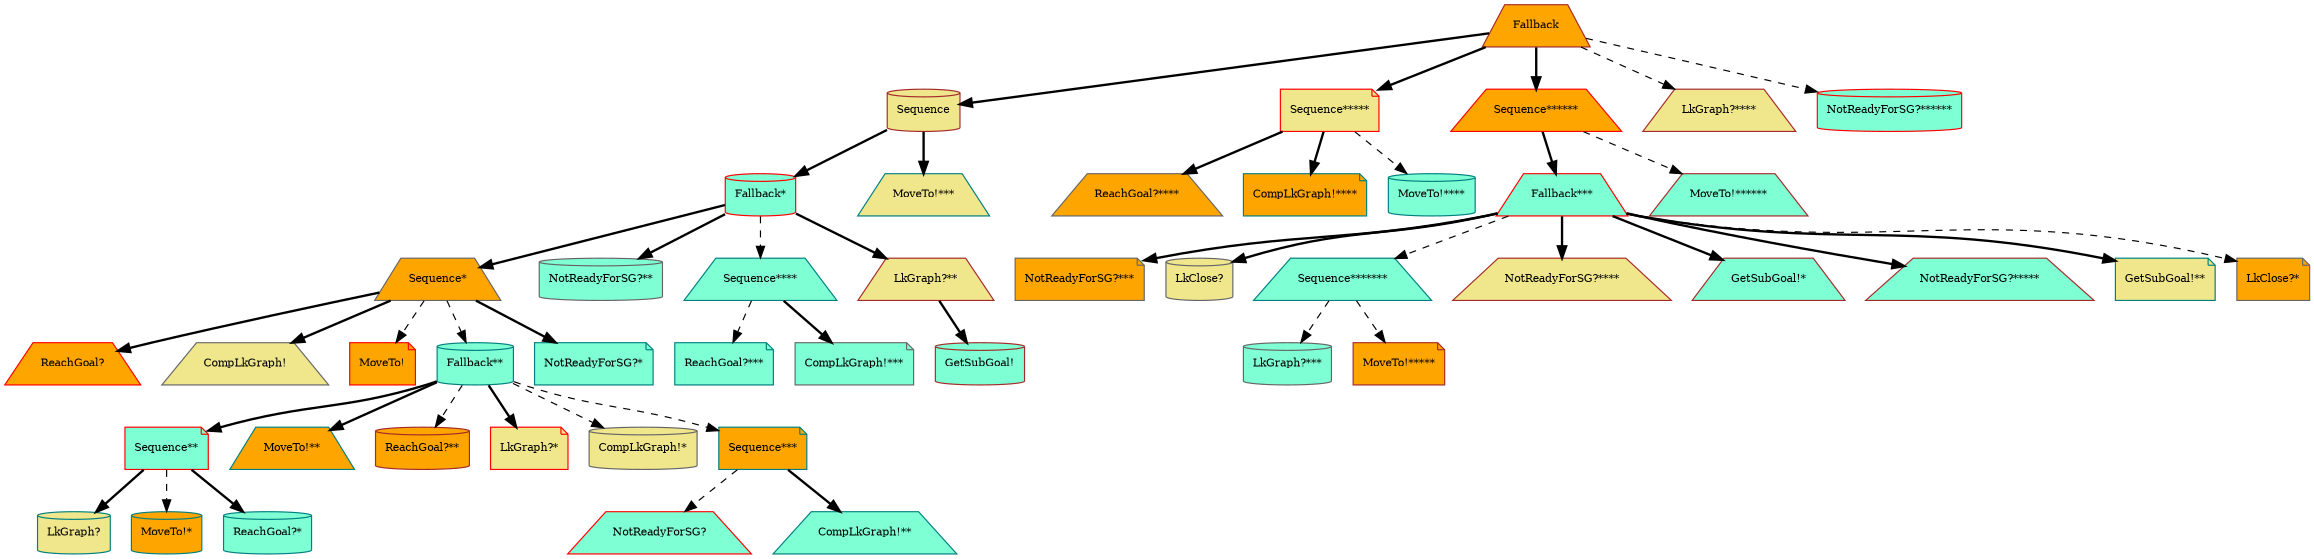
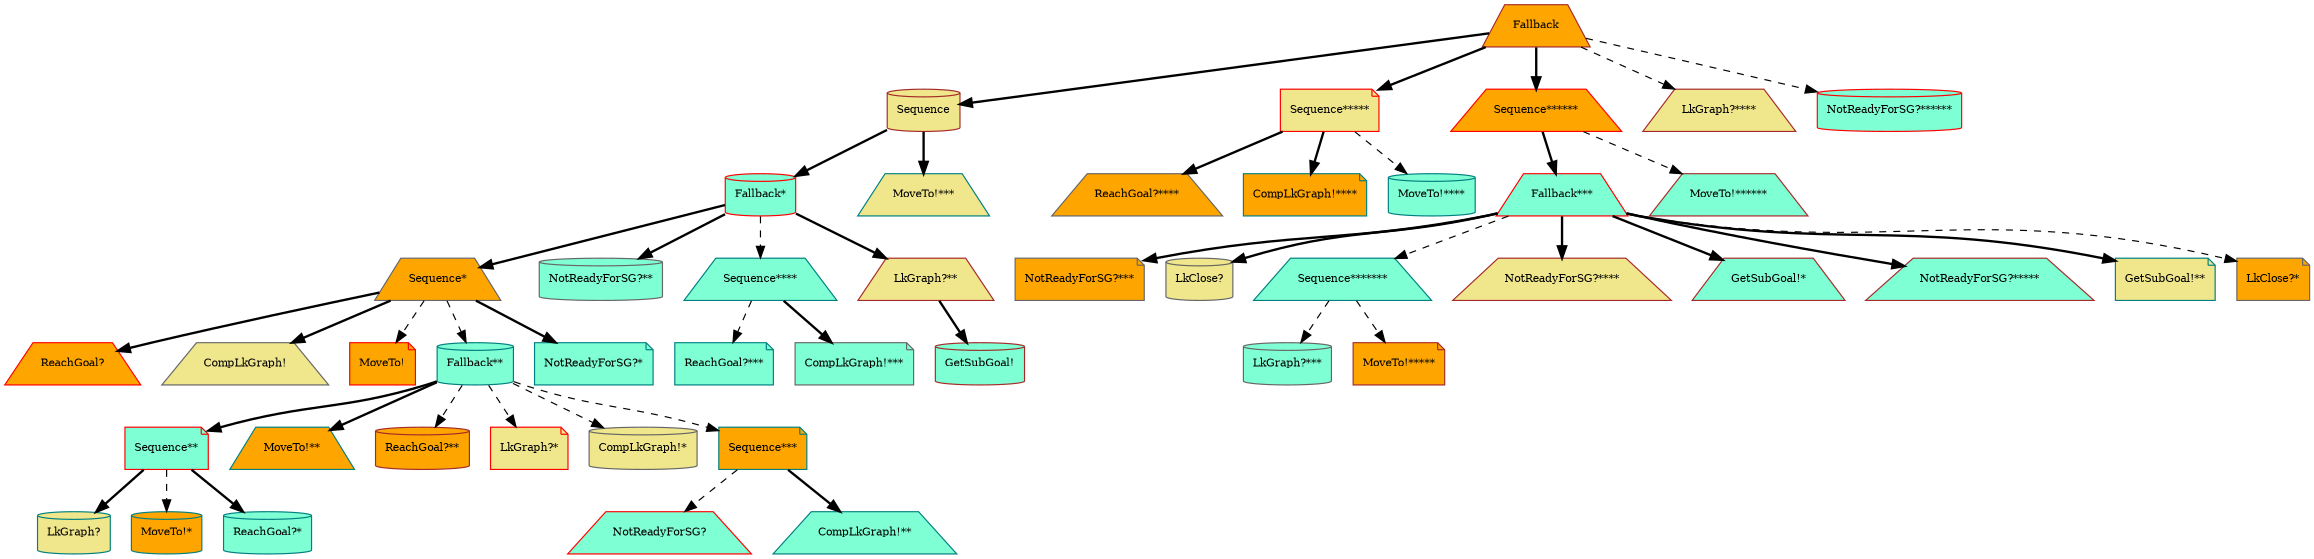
edge "Fallback**" -> "LkGraph?*": style bold -> dashed
